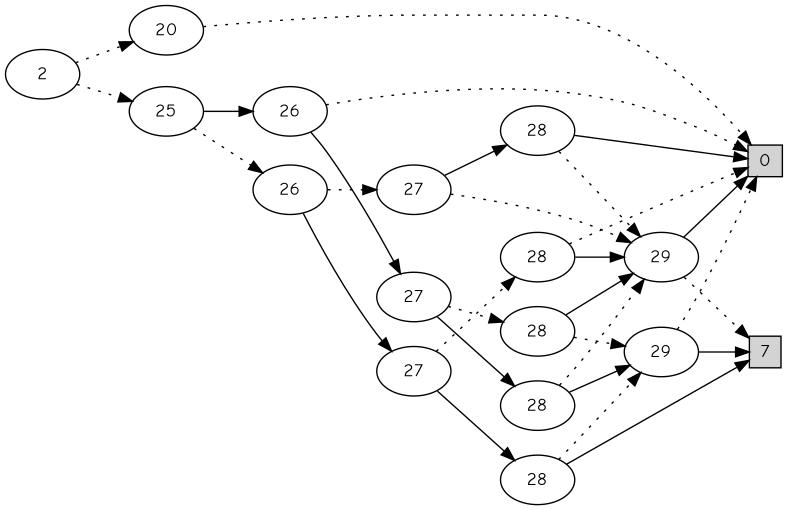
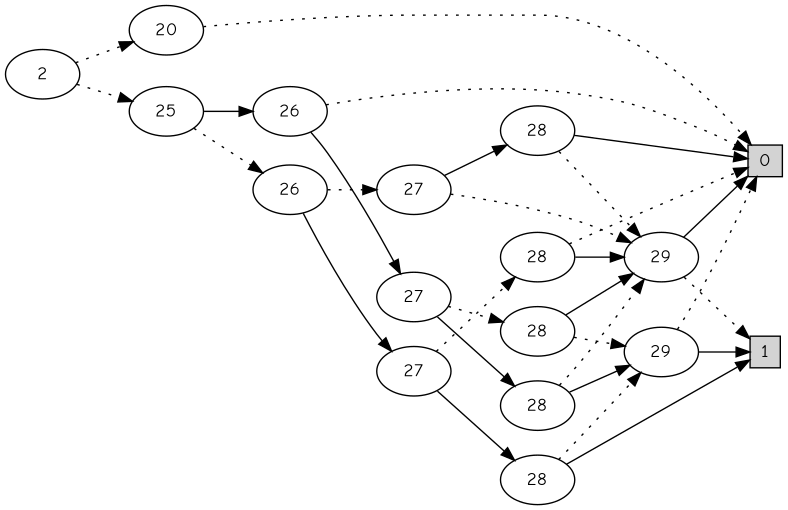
node "7": label "7" -> "1"
